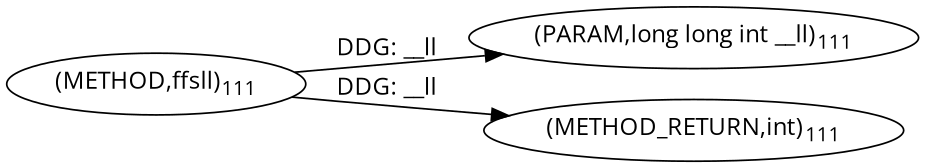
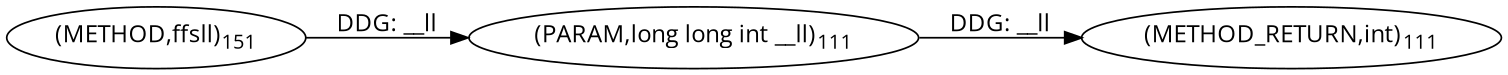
node "(METHOD,ffsll)": text "111" -> "151"
edge "(METHOD,ffsll)" -> "(METHOD_RETURN,int)": now "(PARAM,long long int __ll)" -> "(METHOD_RETURN,int)"
